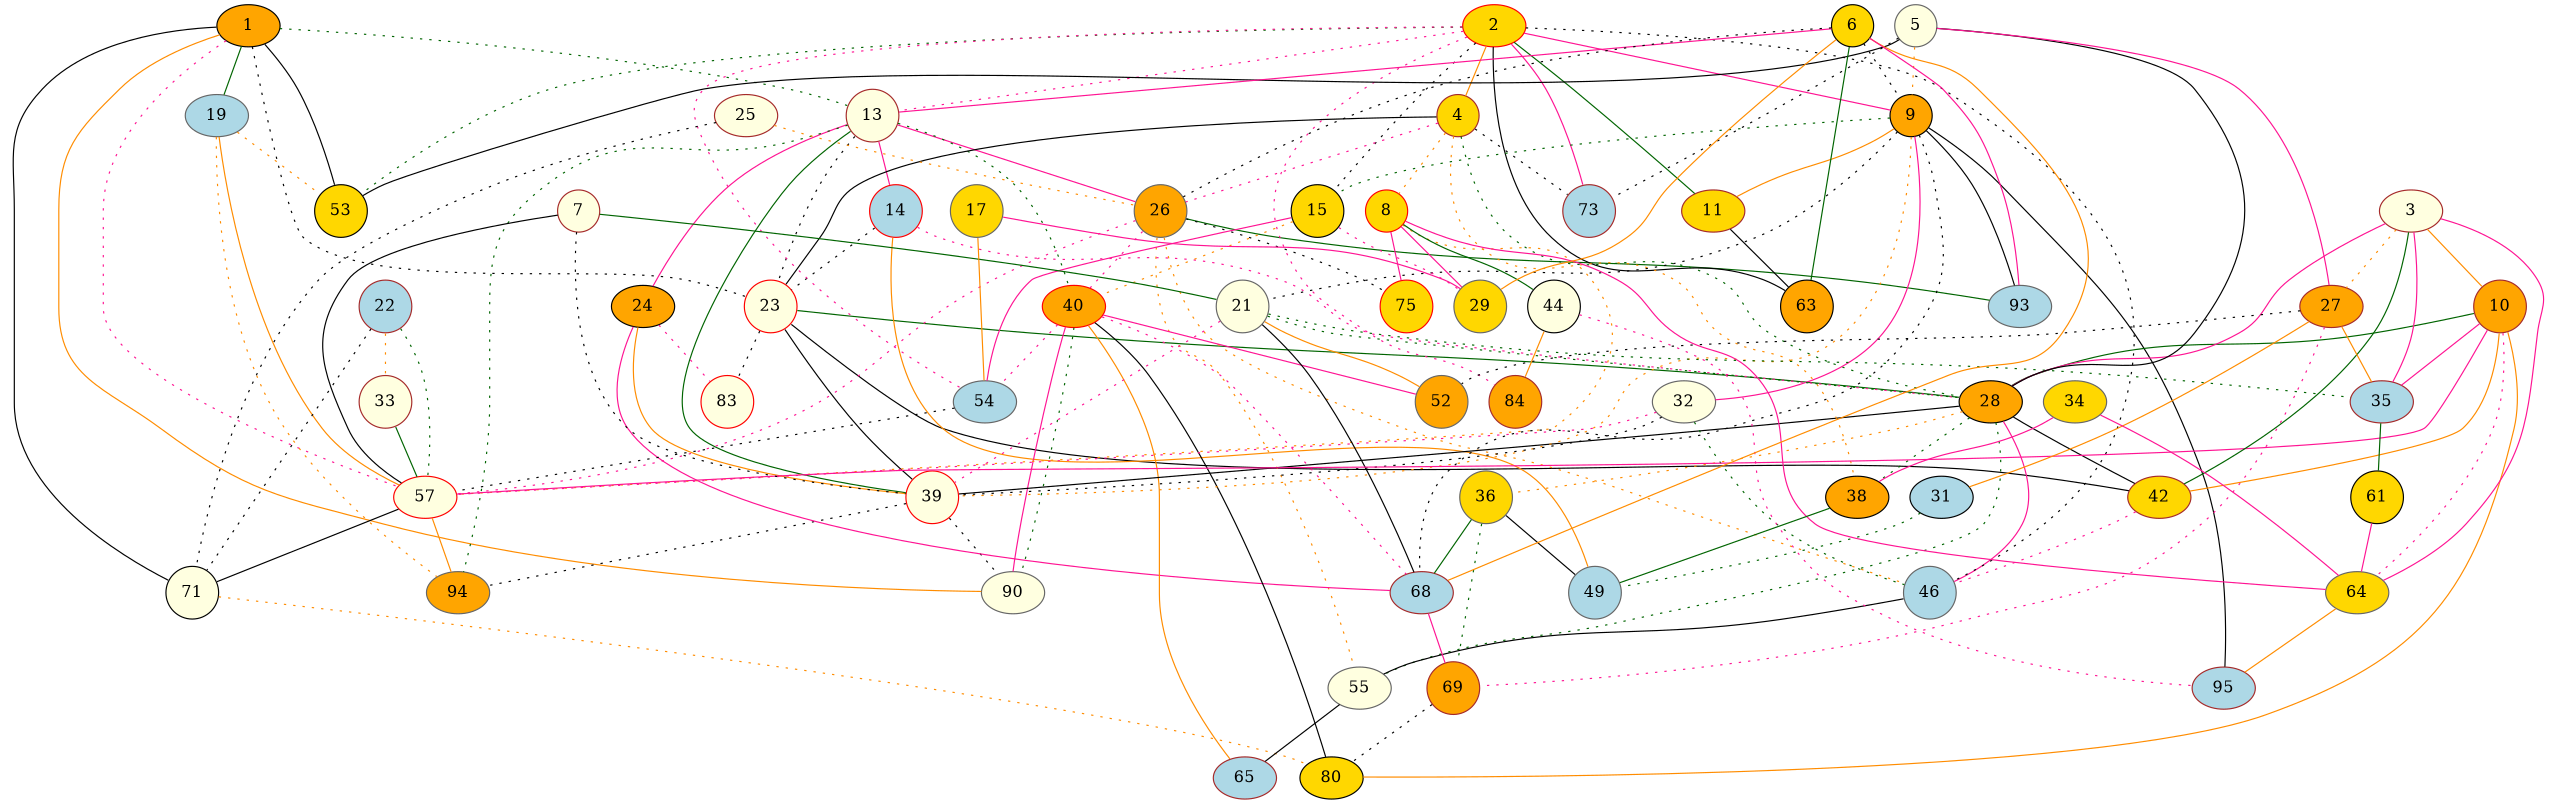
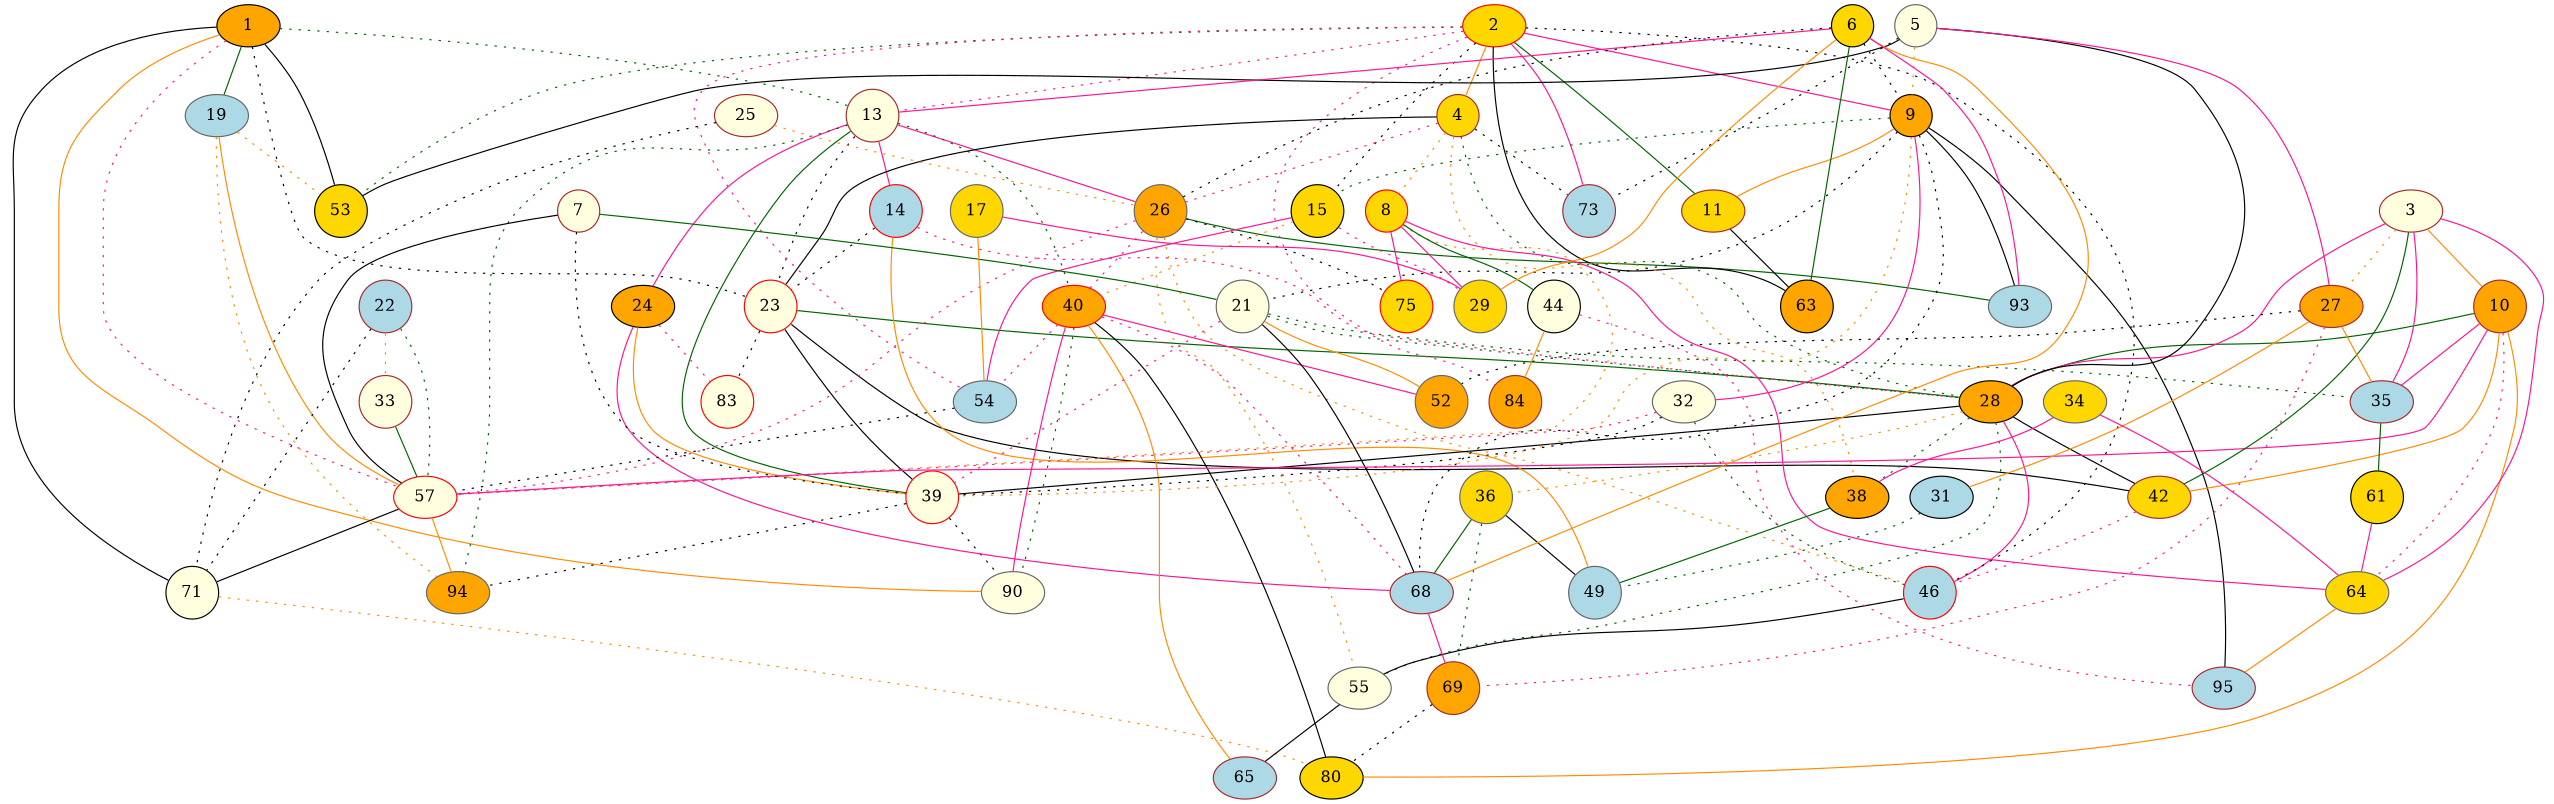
node "46": color gray40 -> red
